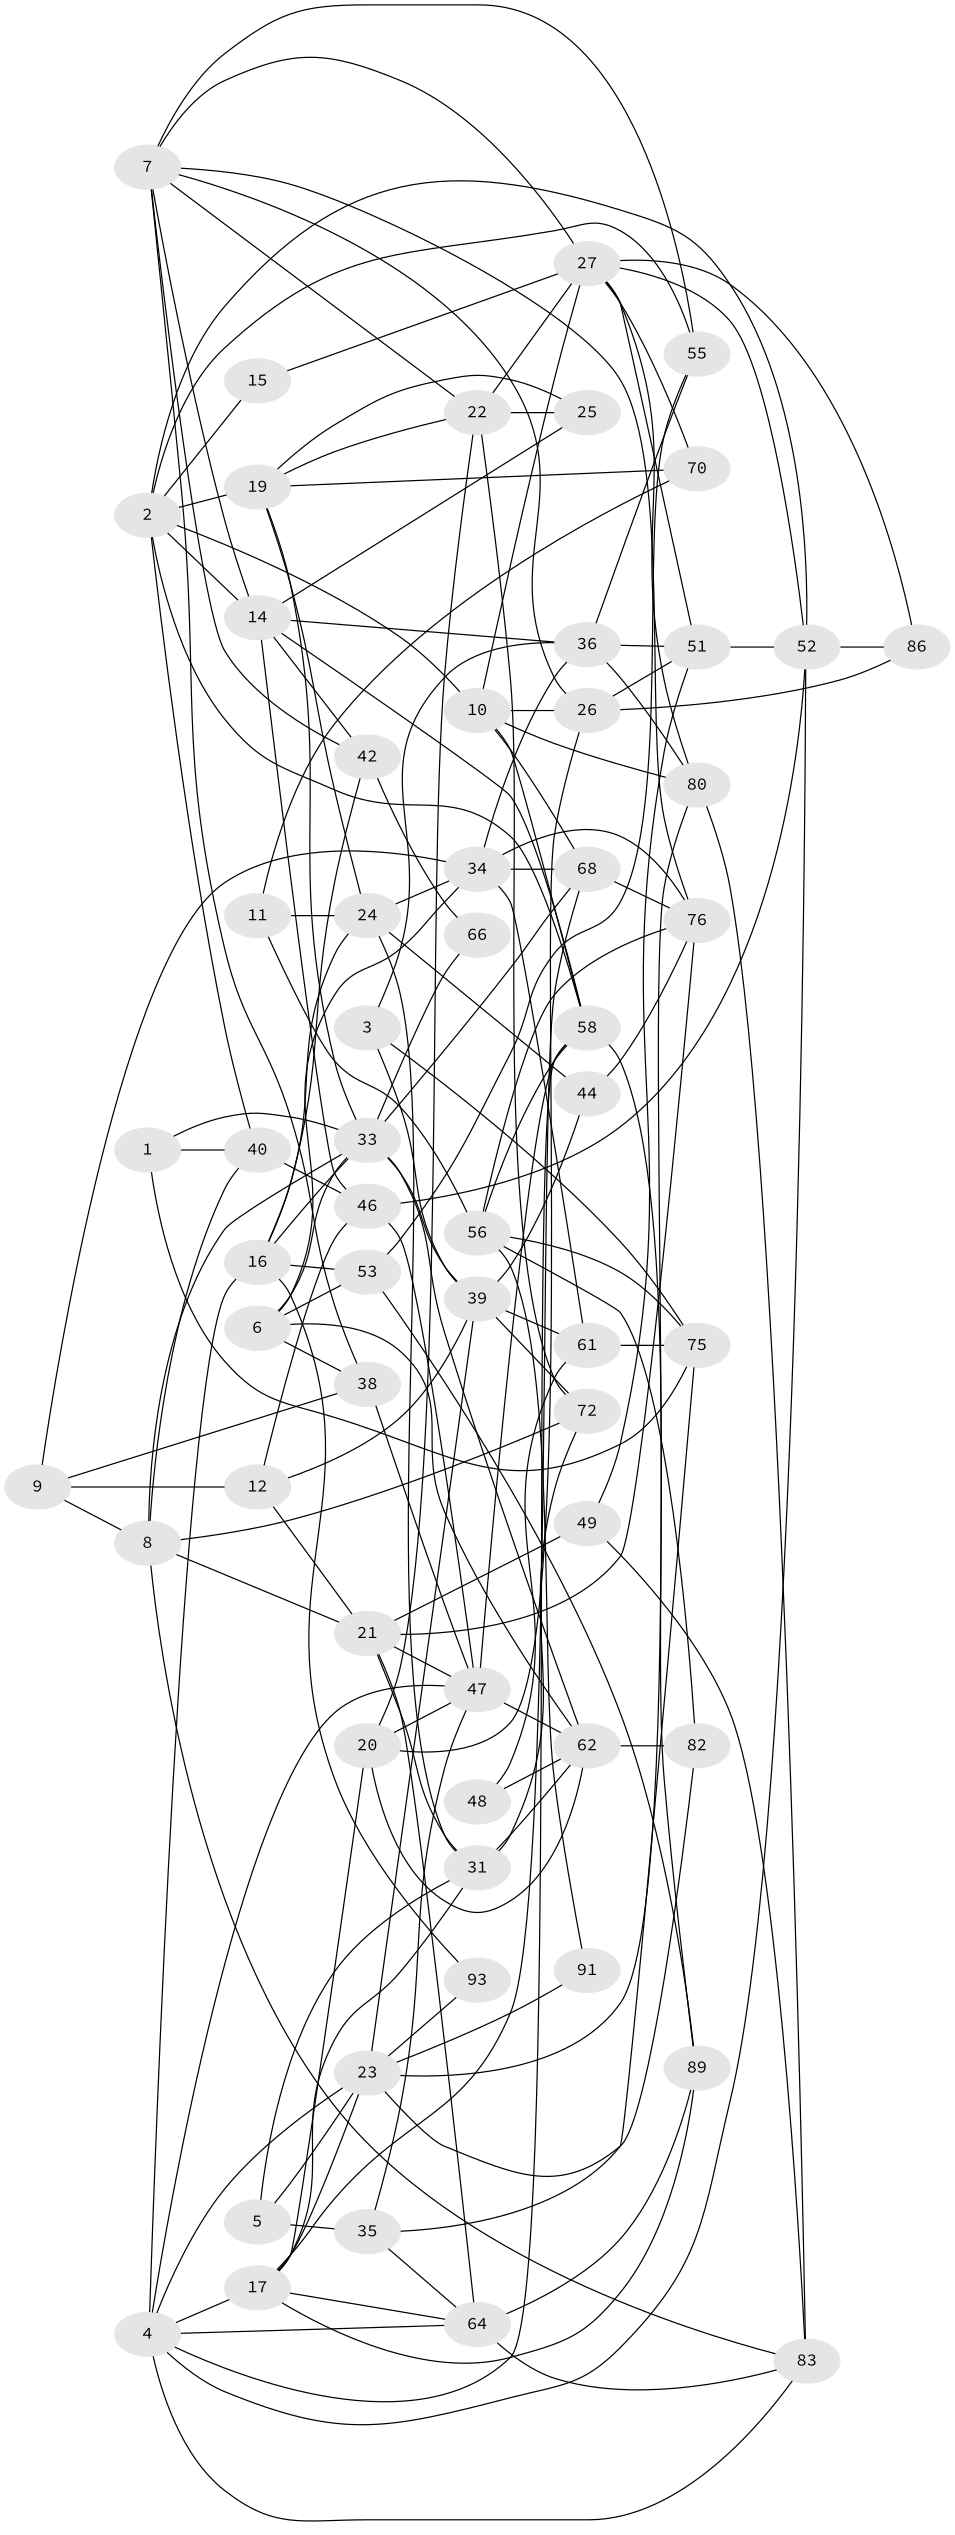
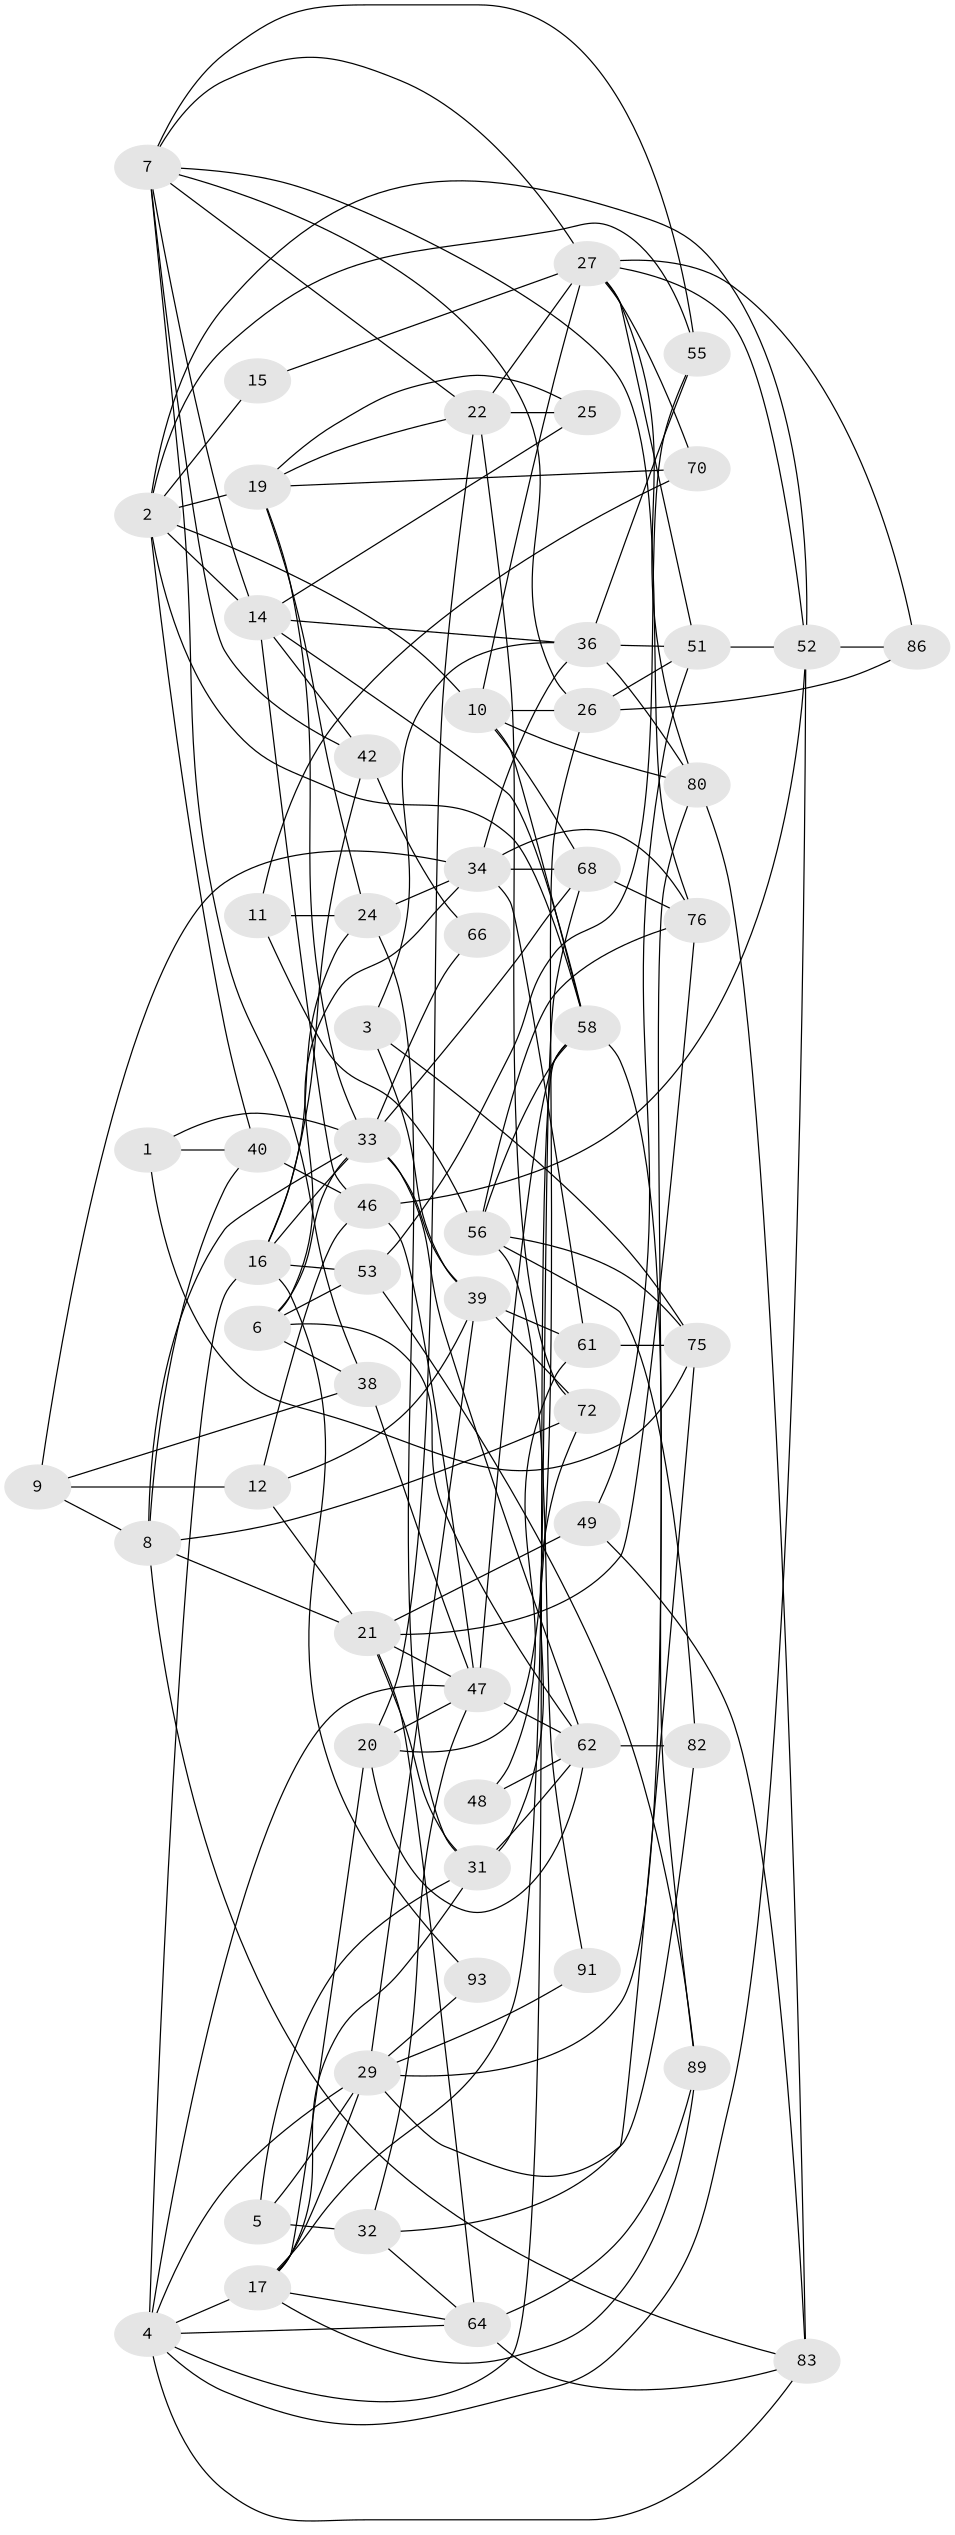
node "44": removed
node "23": label "23" -> "29"
node "35": label "35" -> "32"
